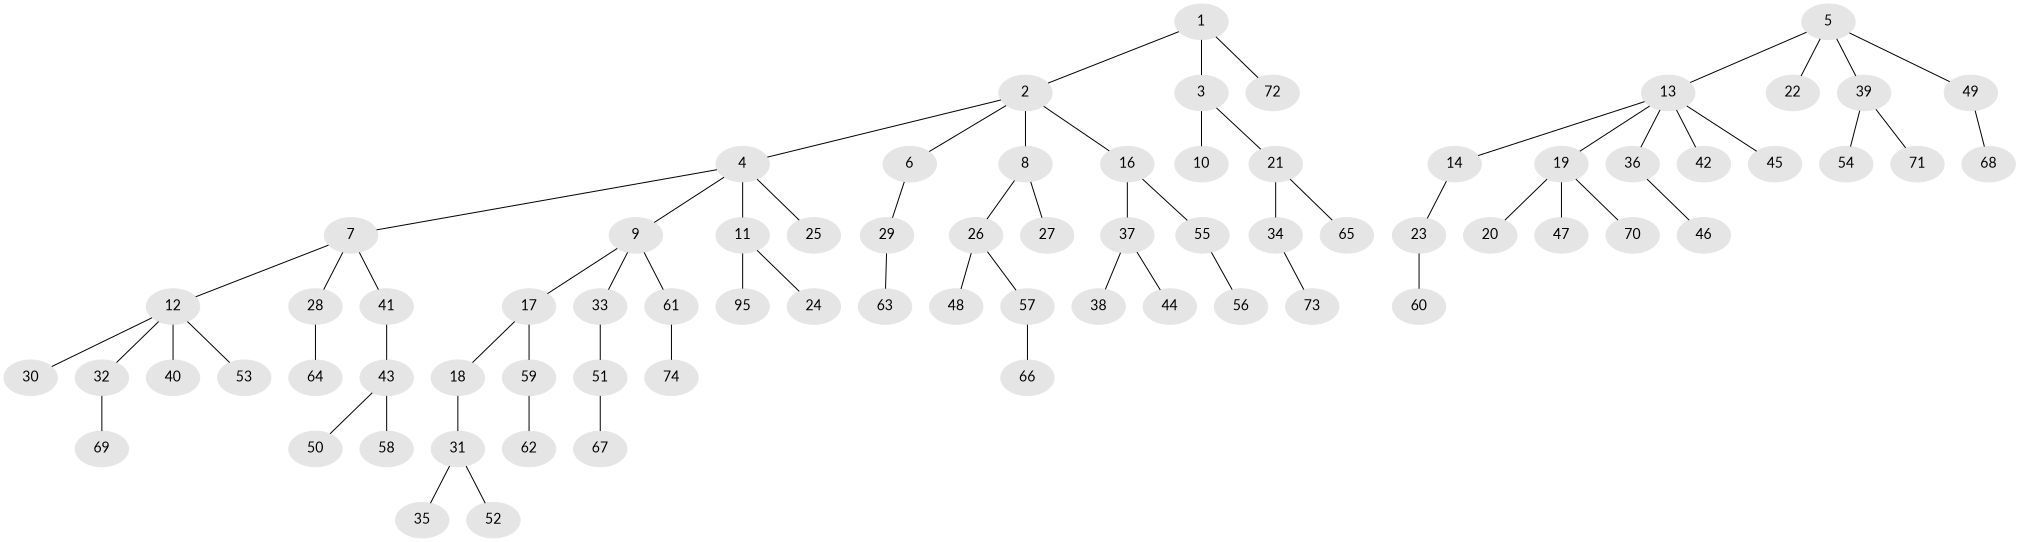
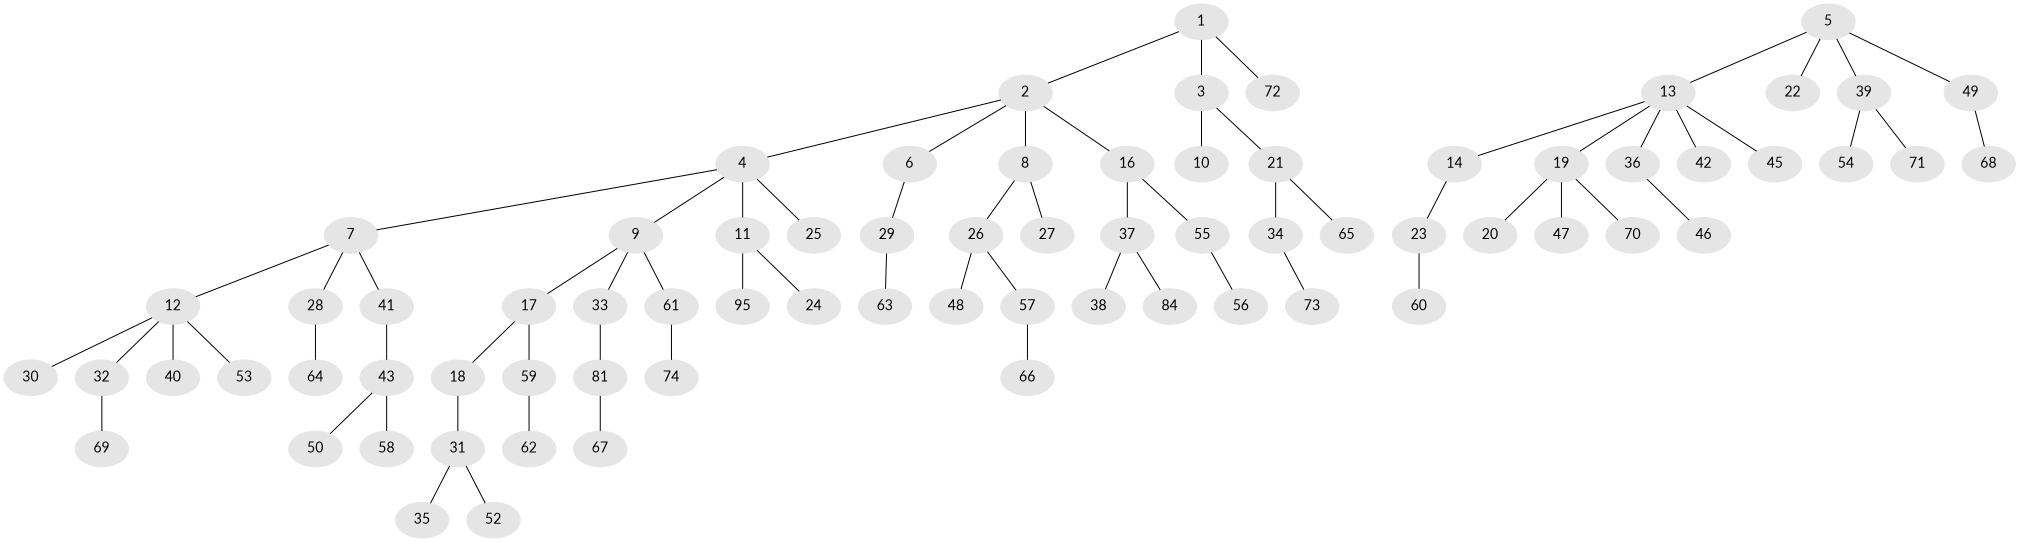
node "44": label "44" -> "84"
node "51": label "51" -> "81"
